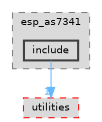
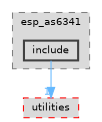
cluster "esp_as7341": label "esp_as7341" -> "esp_as6341"
